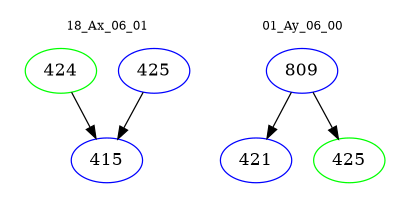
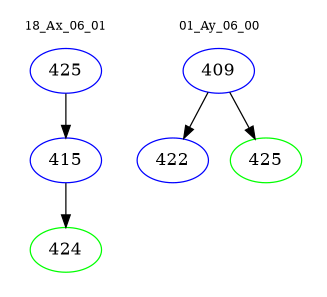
node "809": label "809" -> "409"
edge "424" -> "415": reversed
node "421": label "421" -> "422"
